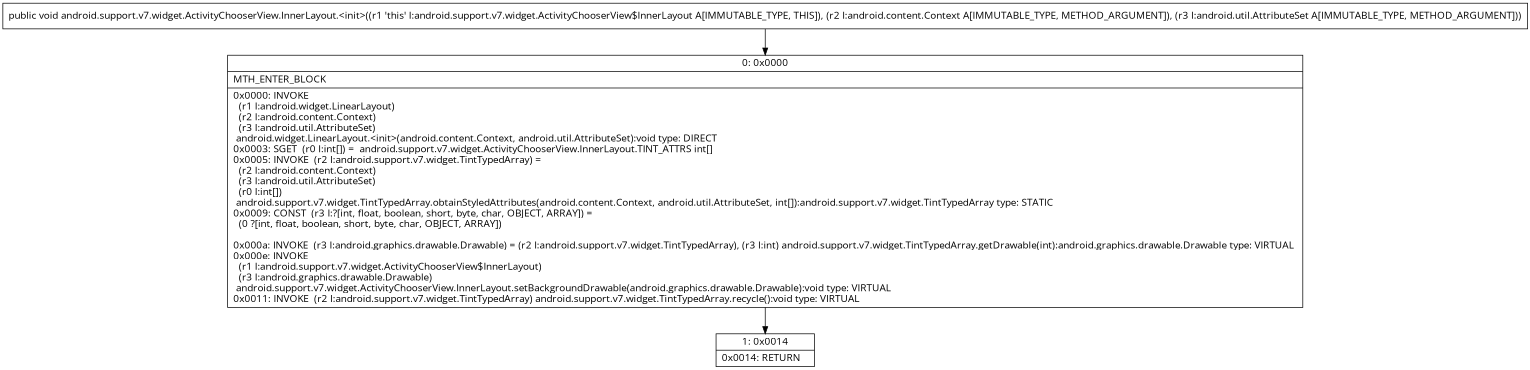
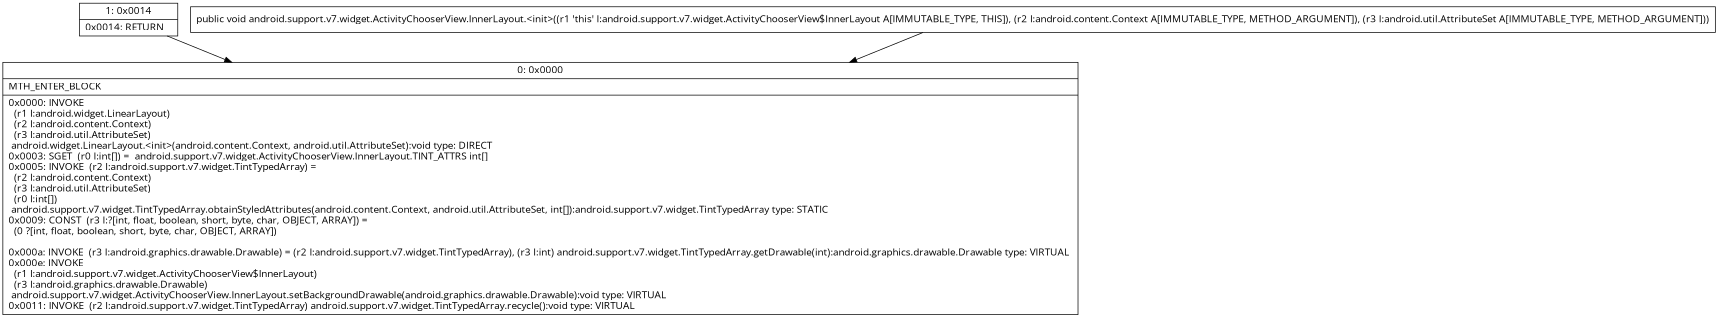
edge "0: 0x0000" -> "1: 0x0014": reversed
